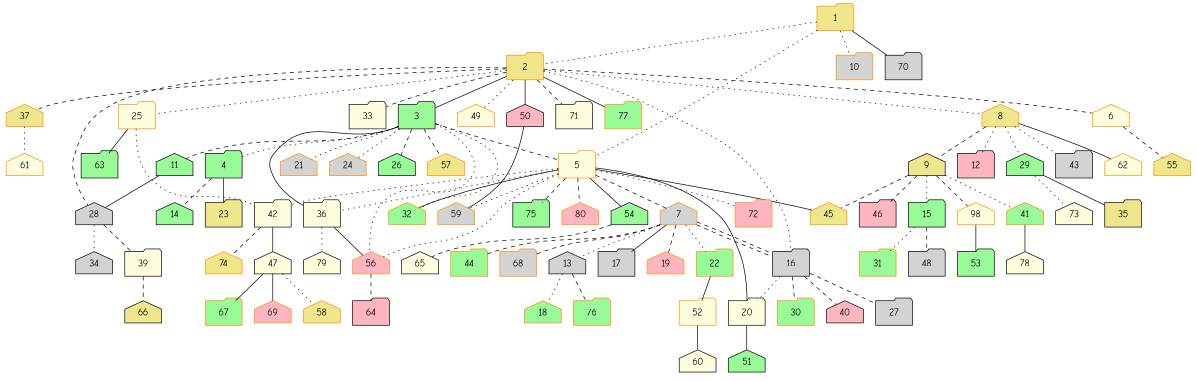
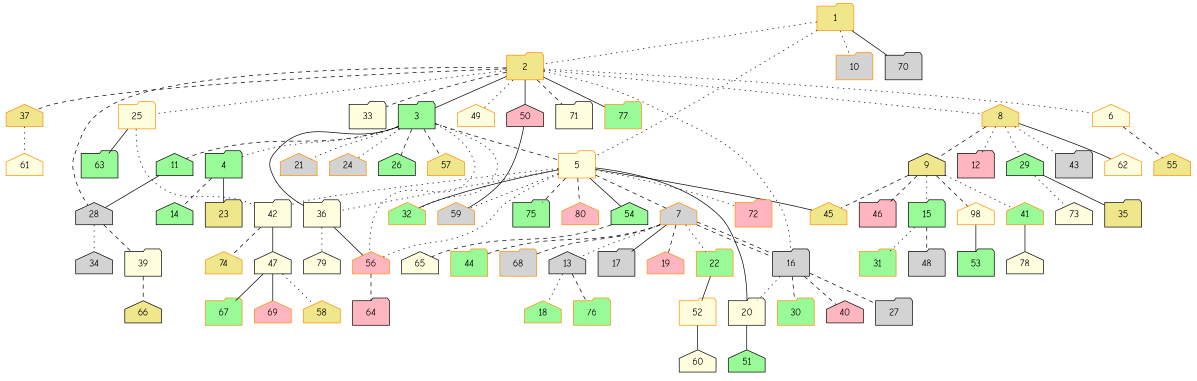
edge "2" -- "6": style dashed -> dotted
